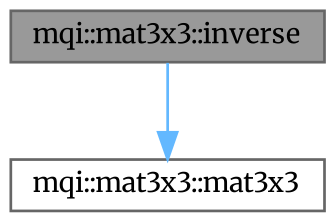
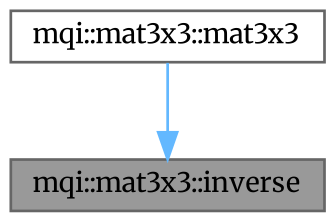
edge "mqi::mat3x3::inverse" -> "mqi::mat3x3::mat3x3": reversed
